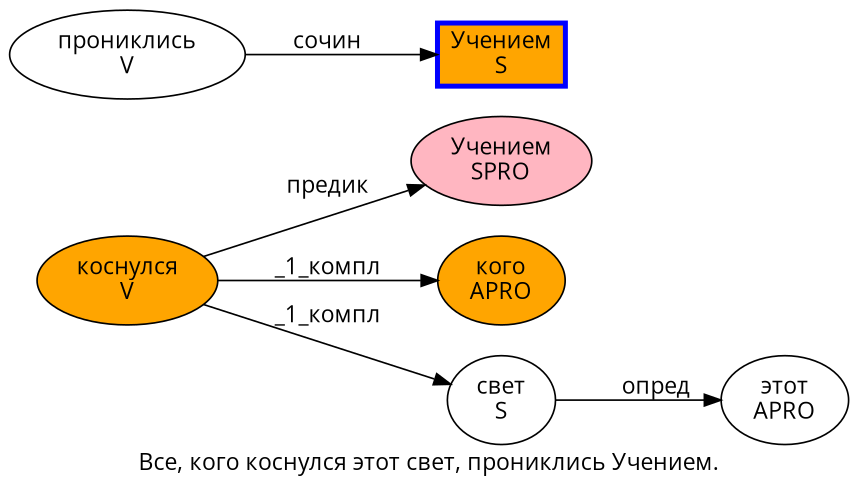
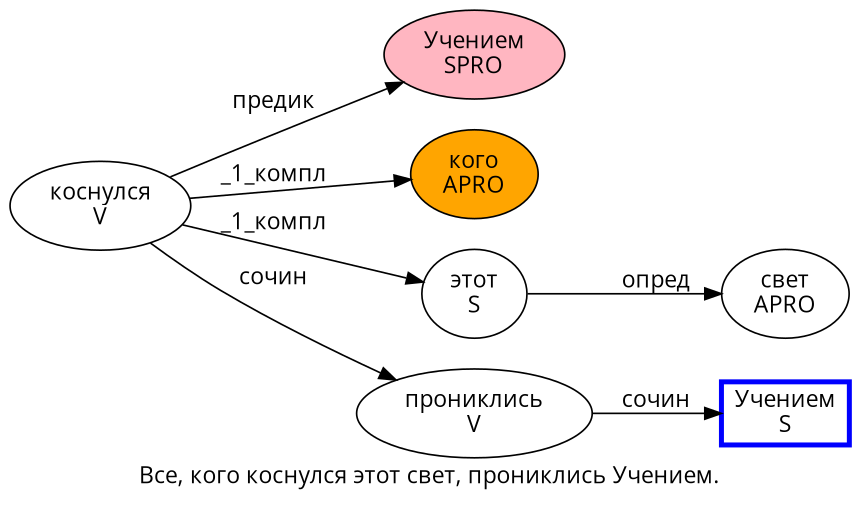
node "Учением S": fillcolor orange -> white
node "коснулся V": fillcolor orange -> white
edge "коснулся V" -> "прониклись V": added, label "сочин"
node "свет S": label "свет S" -> "этот S"
node "этот APRO": label "этот APRO" -> "свет APRO"
